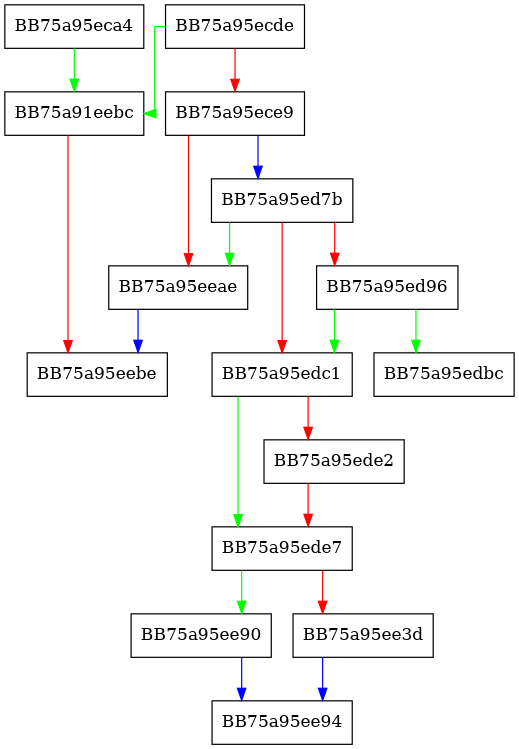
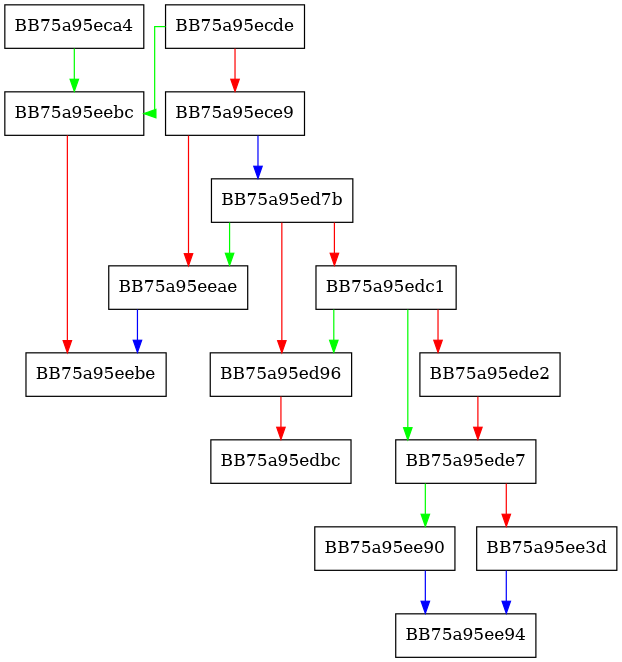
node "BB75a91eebc": label "BB75a91eebc" -> "BB75a95eebc"
edge "BB75a95ed96" -> "BB75a95edc1": reversed
edge "BB75a95ed96" -> "BB75a95edbc": color green -> red
